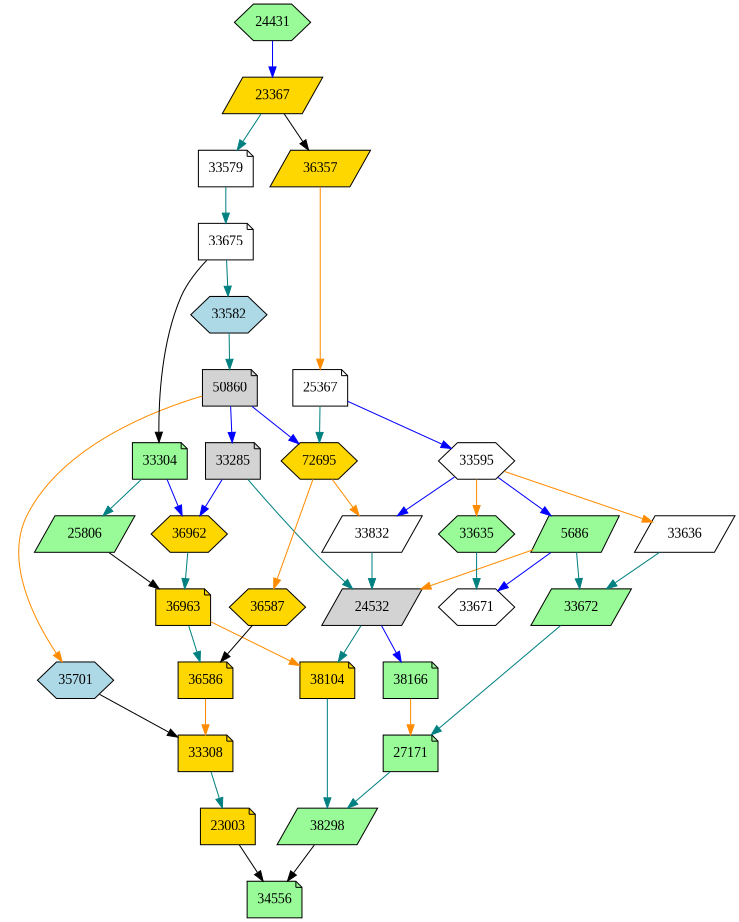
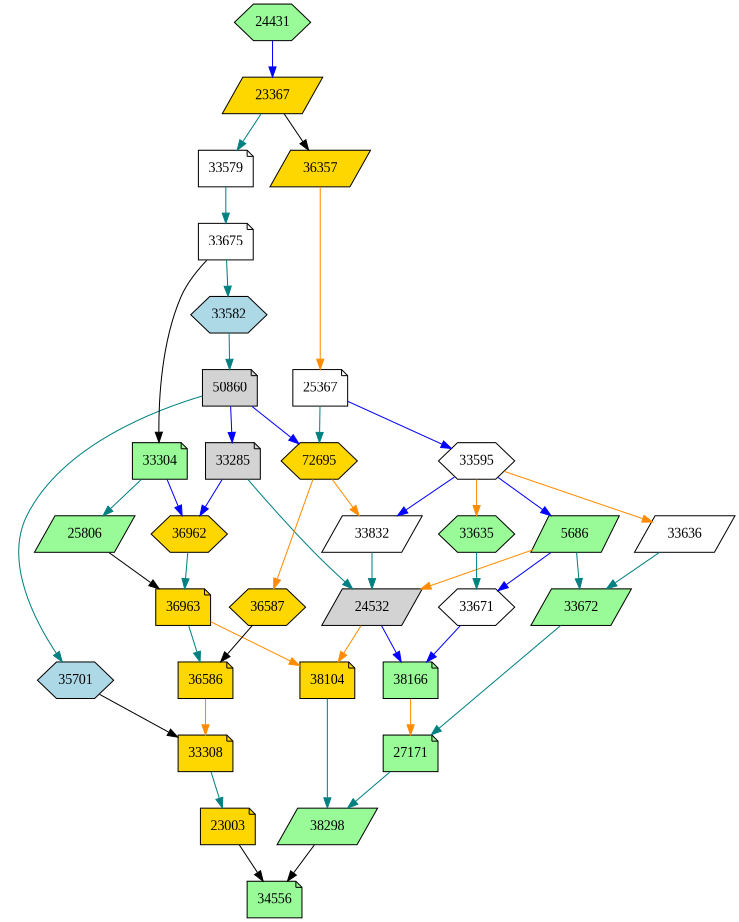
edge "50860" -> "35701": color darkorange -> teal
edge "24532" -> "38104": color teal -> darkorange
edge "33671" -> "38166": added
